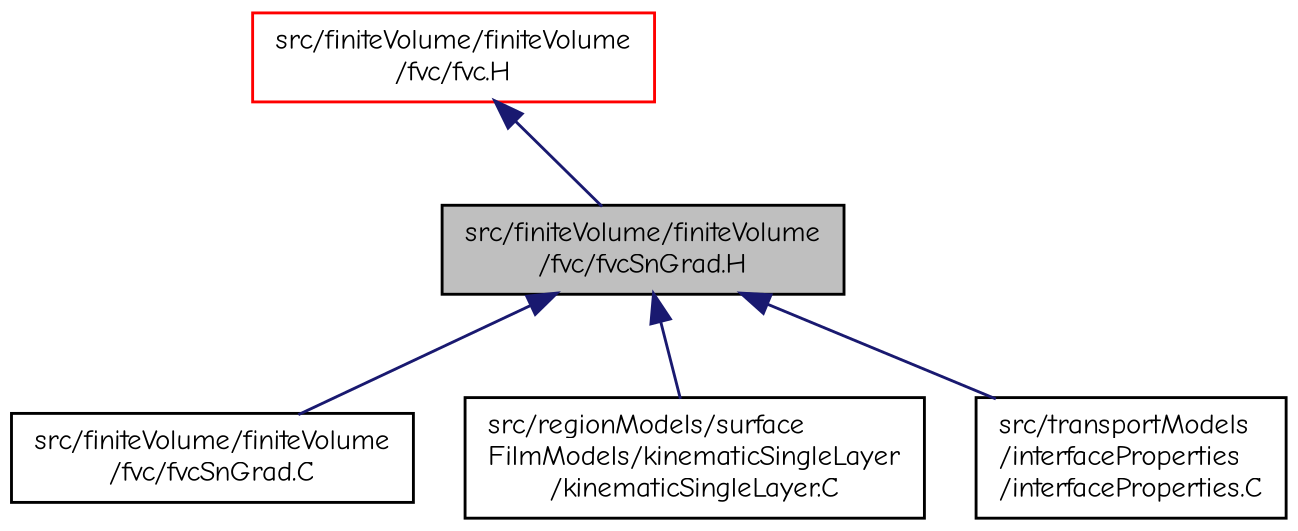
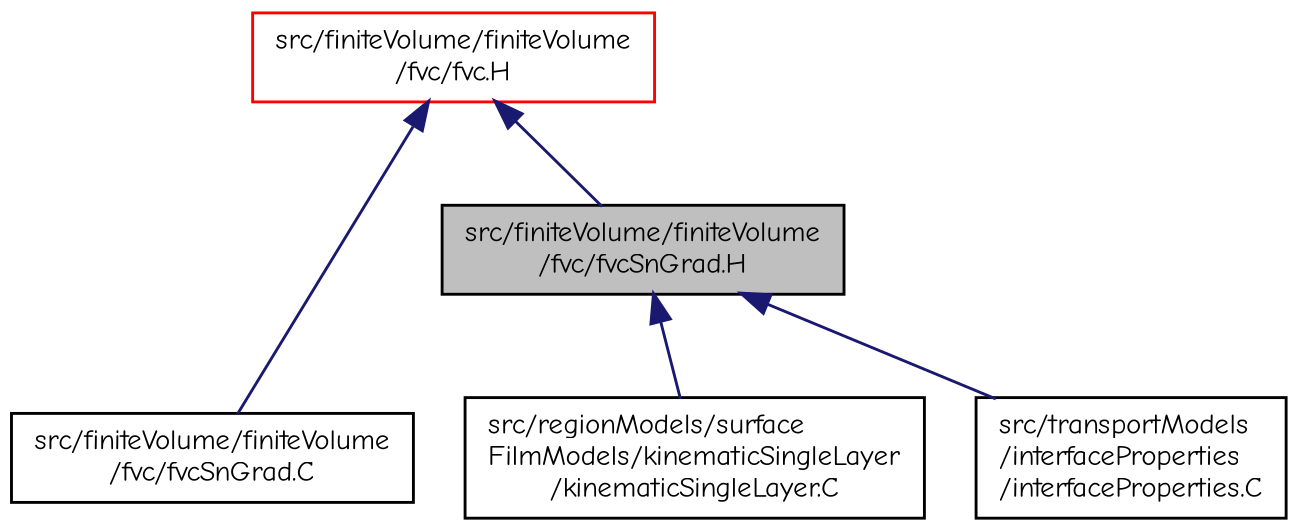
edge "src/finiteVolume/finiteVolume /fvc/fvcSnGrad.C" -> "src/finiteVolume/finiteVolume /fvc/fvcSnGrad.H": now "src/finiteVolume/finiteVolume /fvc/fvcSnGrad.C" -> "src/finiteVolume/finiteVolume /fvc/fvc.H"
